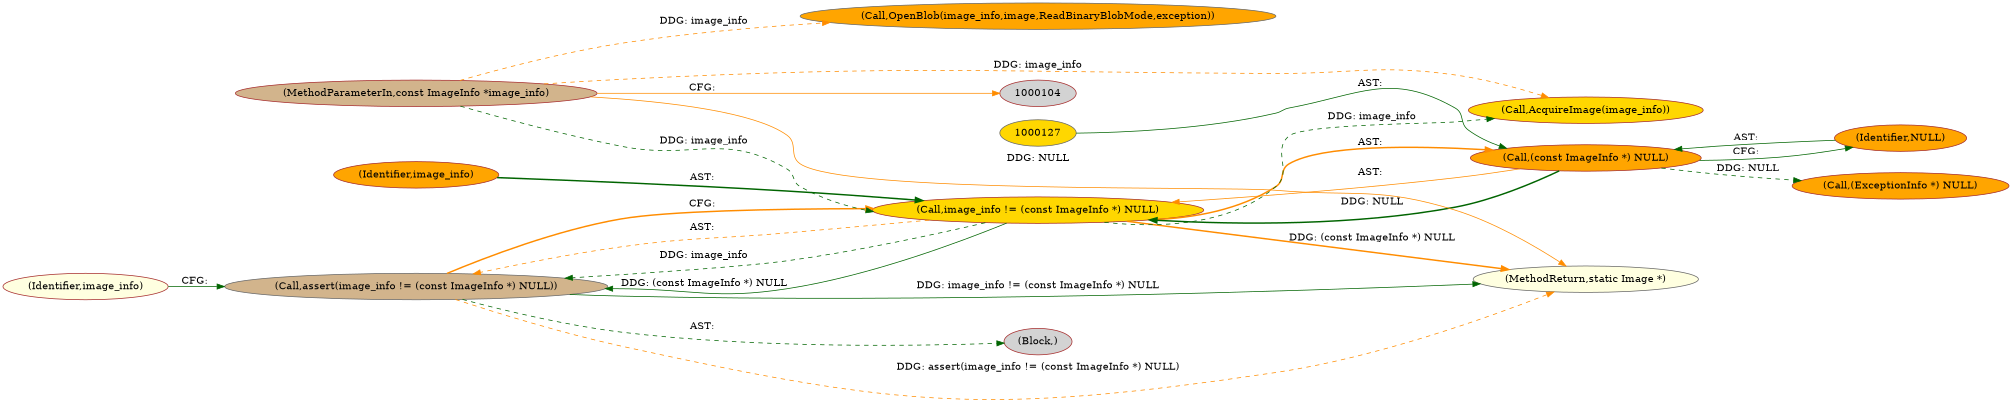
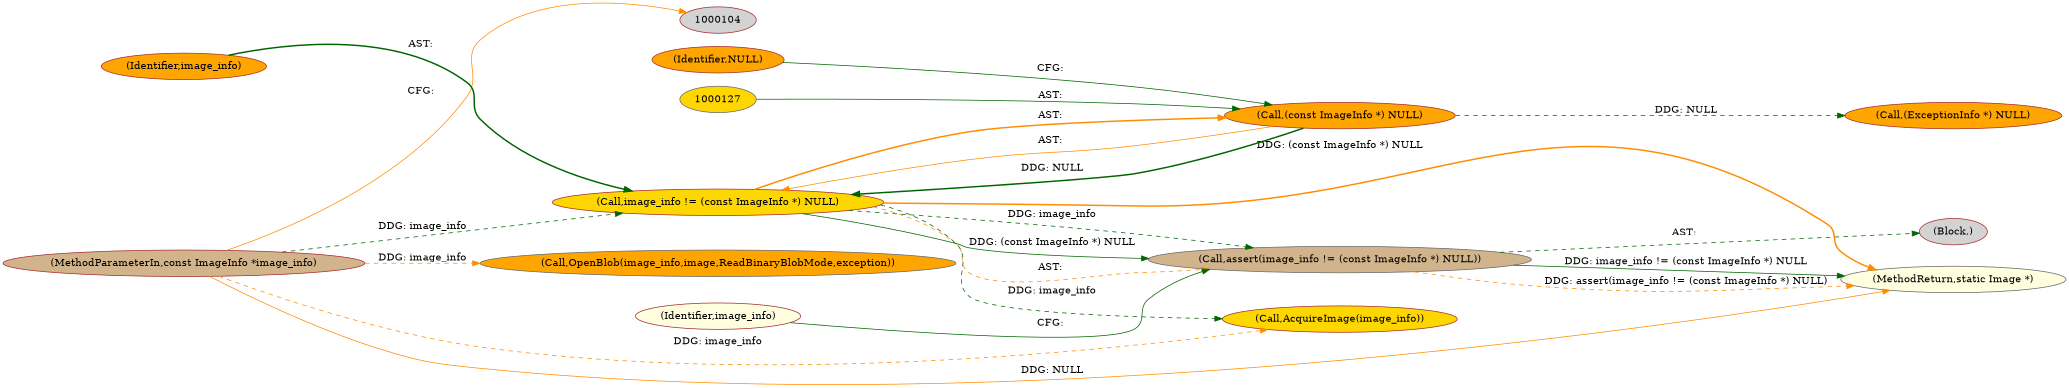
edge "(Identifier,NULL)" -> "(Call,(const ImageInfo *) NULL)": label "AST: " -> "CFG: "
edge "(Call,(const ImageInfo *) NULL)" -> "(Identifier,NULL)": removed, label "CFG:"
edge "(Call,assert(image_info != (const ImageInfo *) NULL))" -> "(Call,image_info != (const ImageInfo *) NULL)": removed, label "CFG:"
